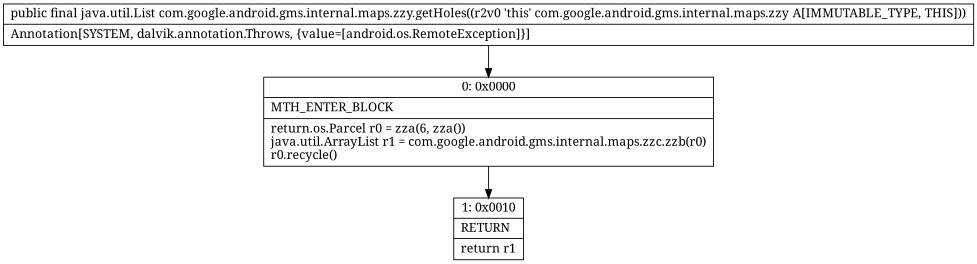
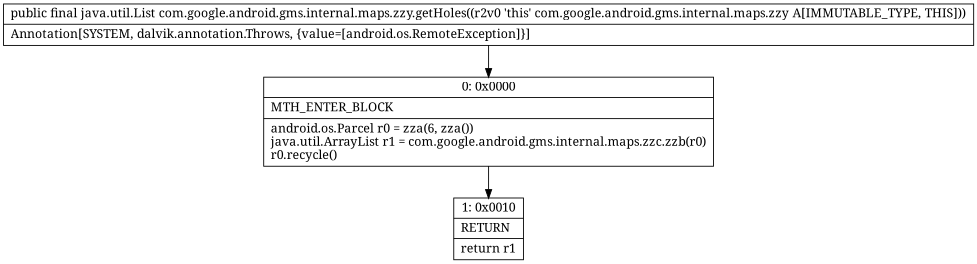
node "0: 0x0000": text "return.os.Parcel r0 = zza(6, zza())" -> "android.os.Parcel r0 = zza(6, zza())"
